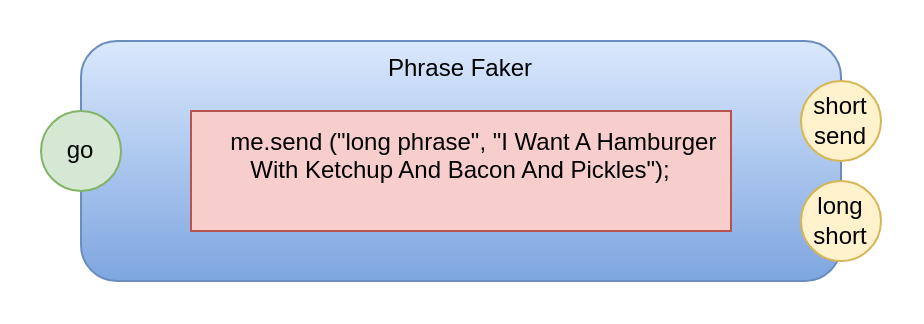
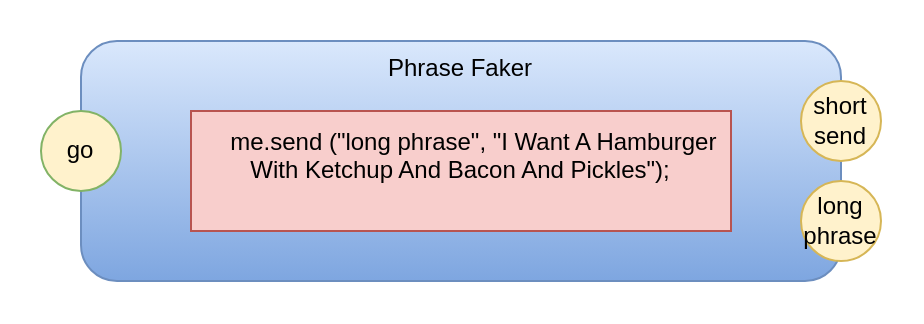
node "go": fillcolor #d5e8d4 -> #fff2cc
node "long short": label "long short" -> "long phrase"
